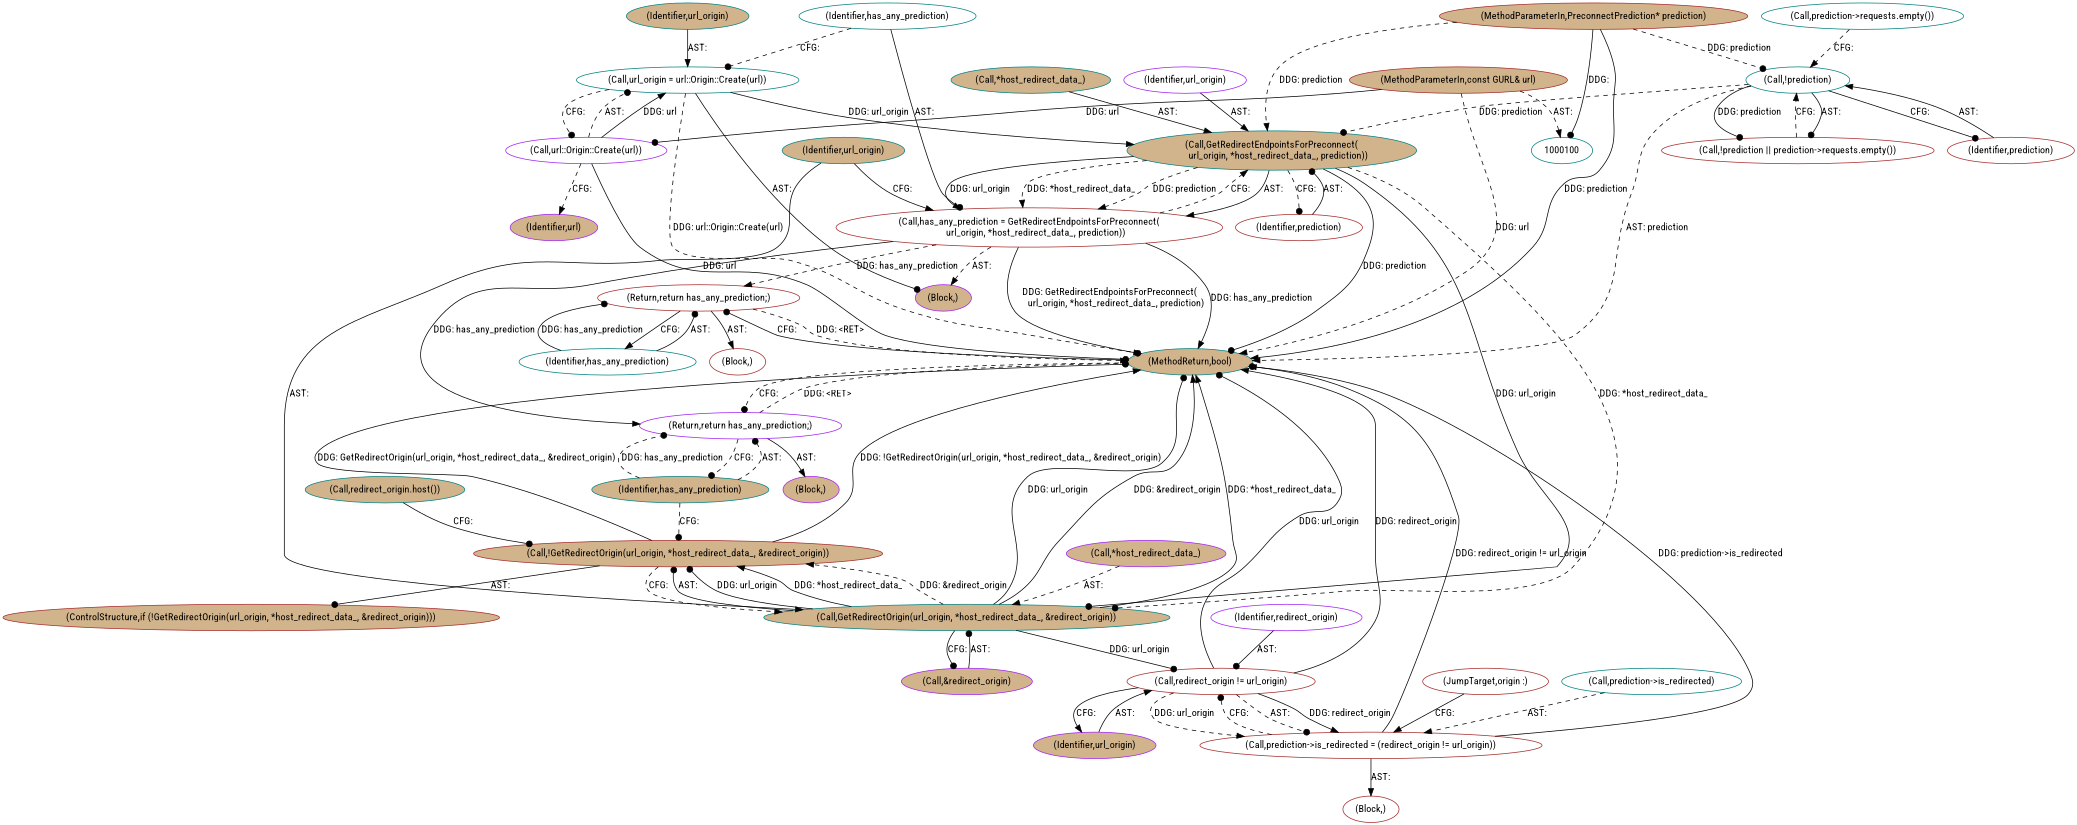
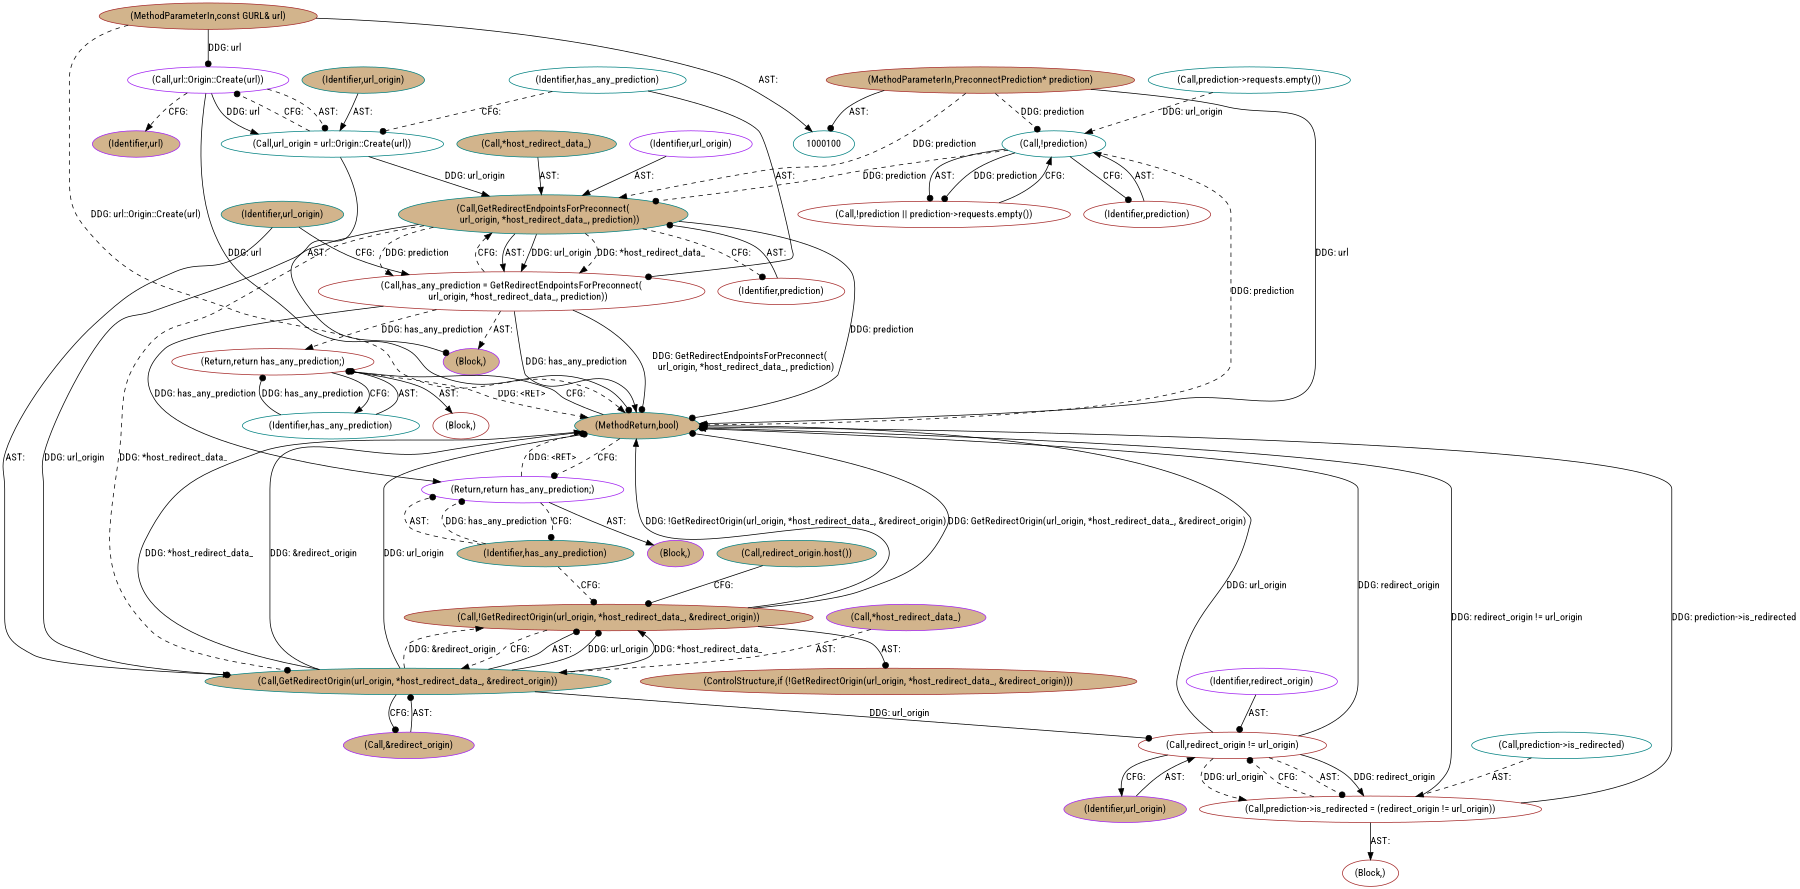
edge "(Call,prediction->requests.empty())" -> "(Call,!prediction)": label "CFG: " -> "DDG: url_origin"
edge "(MethodParameterIn,PreconnectPrediction* prediction)" -> "1000100": label "DDG: " -> "AST: "
edge "(MethodParameterIn,const GURL& url)" -> "1000100": style dashed -> solid
edge "(Call,!prediction || prediction->requests.empty())" -> "(Call,!prediction)": style dashed -> solid
edge "(MethodParameterIn,PreconnectPrediction* prediction)" -> "(MethodReturn,bool)": label "DDG: prediction" -> "DDG: url"
edge "(MethodParameterIn,const GURL& url)" -> "(MethodReturn,bool)": label "DDG: url" -> "DDG: url::Origin::Create(url)"
edge "(Call,!prediction)" -> "(MethodReturn,bool)": label "AST: prediction" -> "DDG: prediction"
edge "(Call,url_origin = url::Origin::Create(url))" -> "(MethodReturn,bool)": removed, label "DDG: url::Origin::Create(url)"
node "(JumpTarget,origin :)": removed
